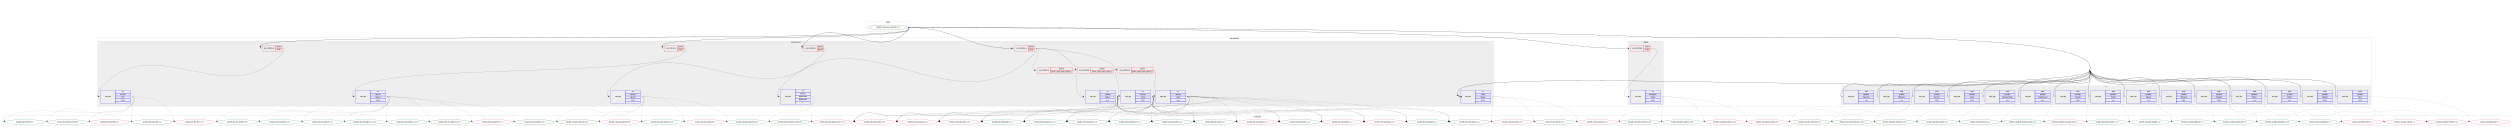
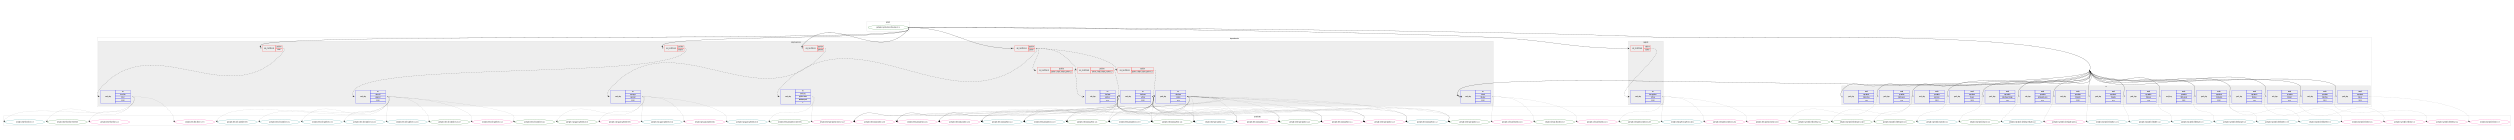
node "portage://dev-libs/libnl-3.4.0": removed
